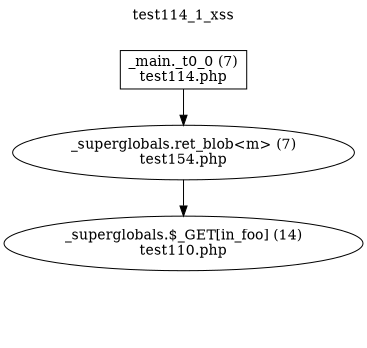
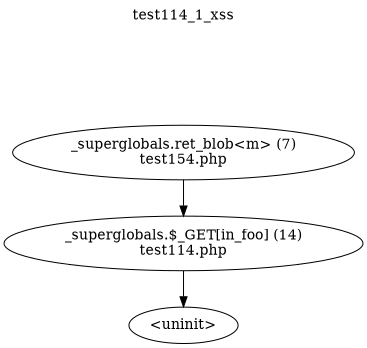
node "_main._t0_0 (7) test114.php": removed
node "_superglobals.$_GET[in_foo] (14) test110.php": label "_superglobals.$_GET[in_foo] (14) test110.php" -> "_superglobals.$_GET[in_foo] (14) test114.php"
node "<uninit>": added
